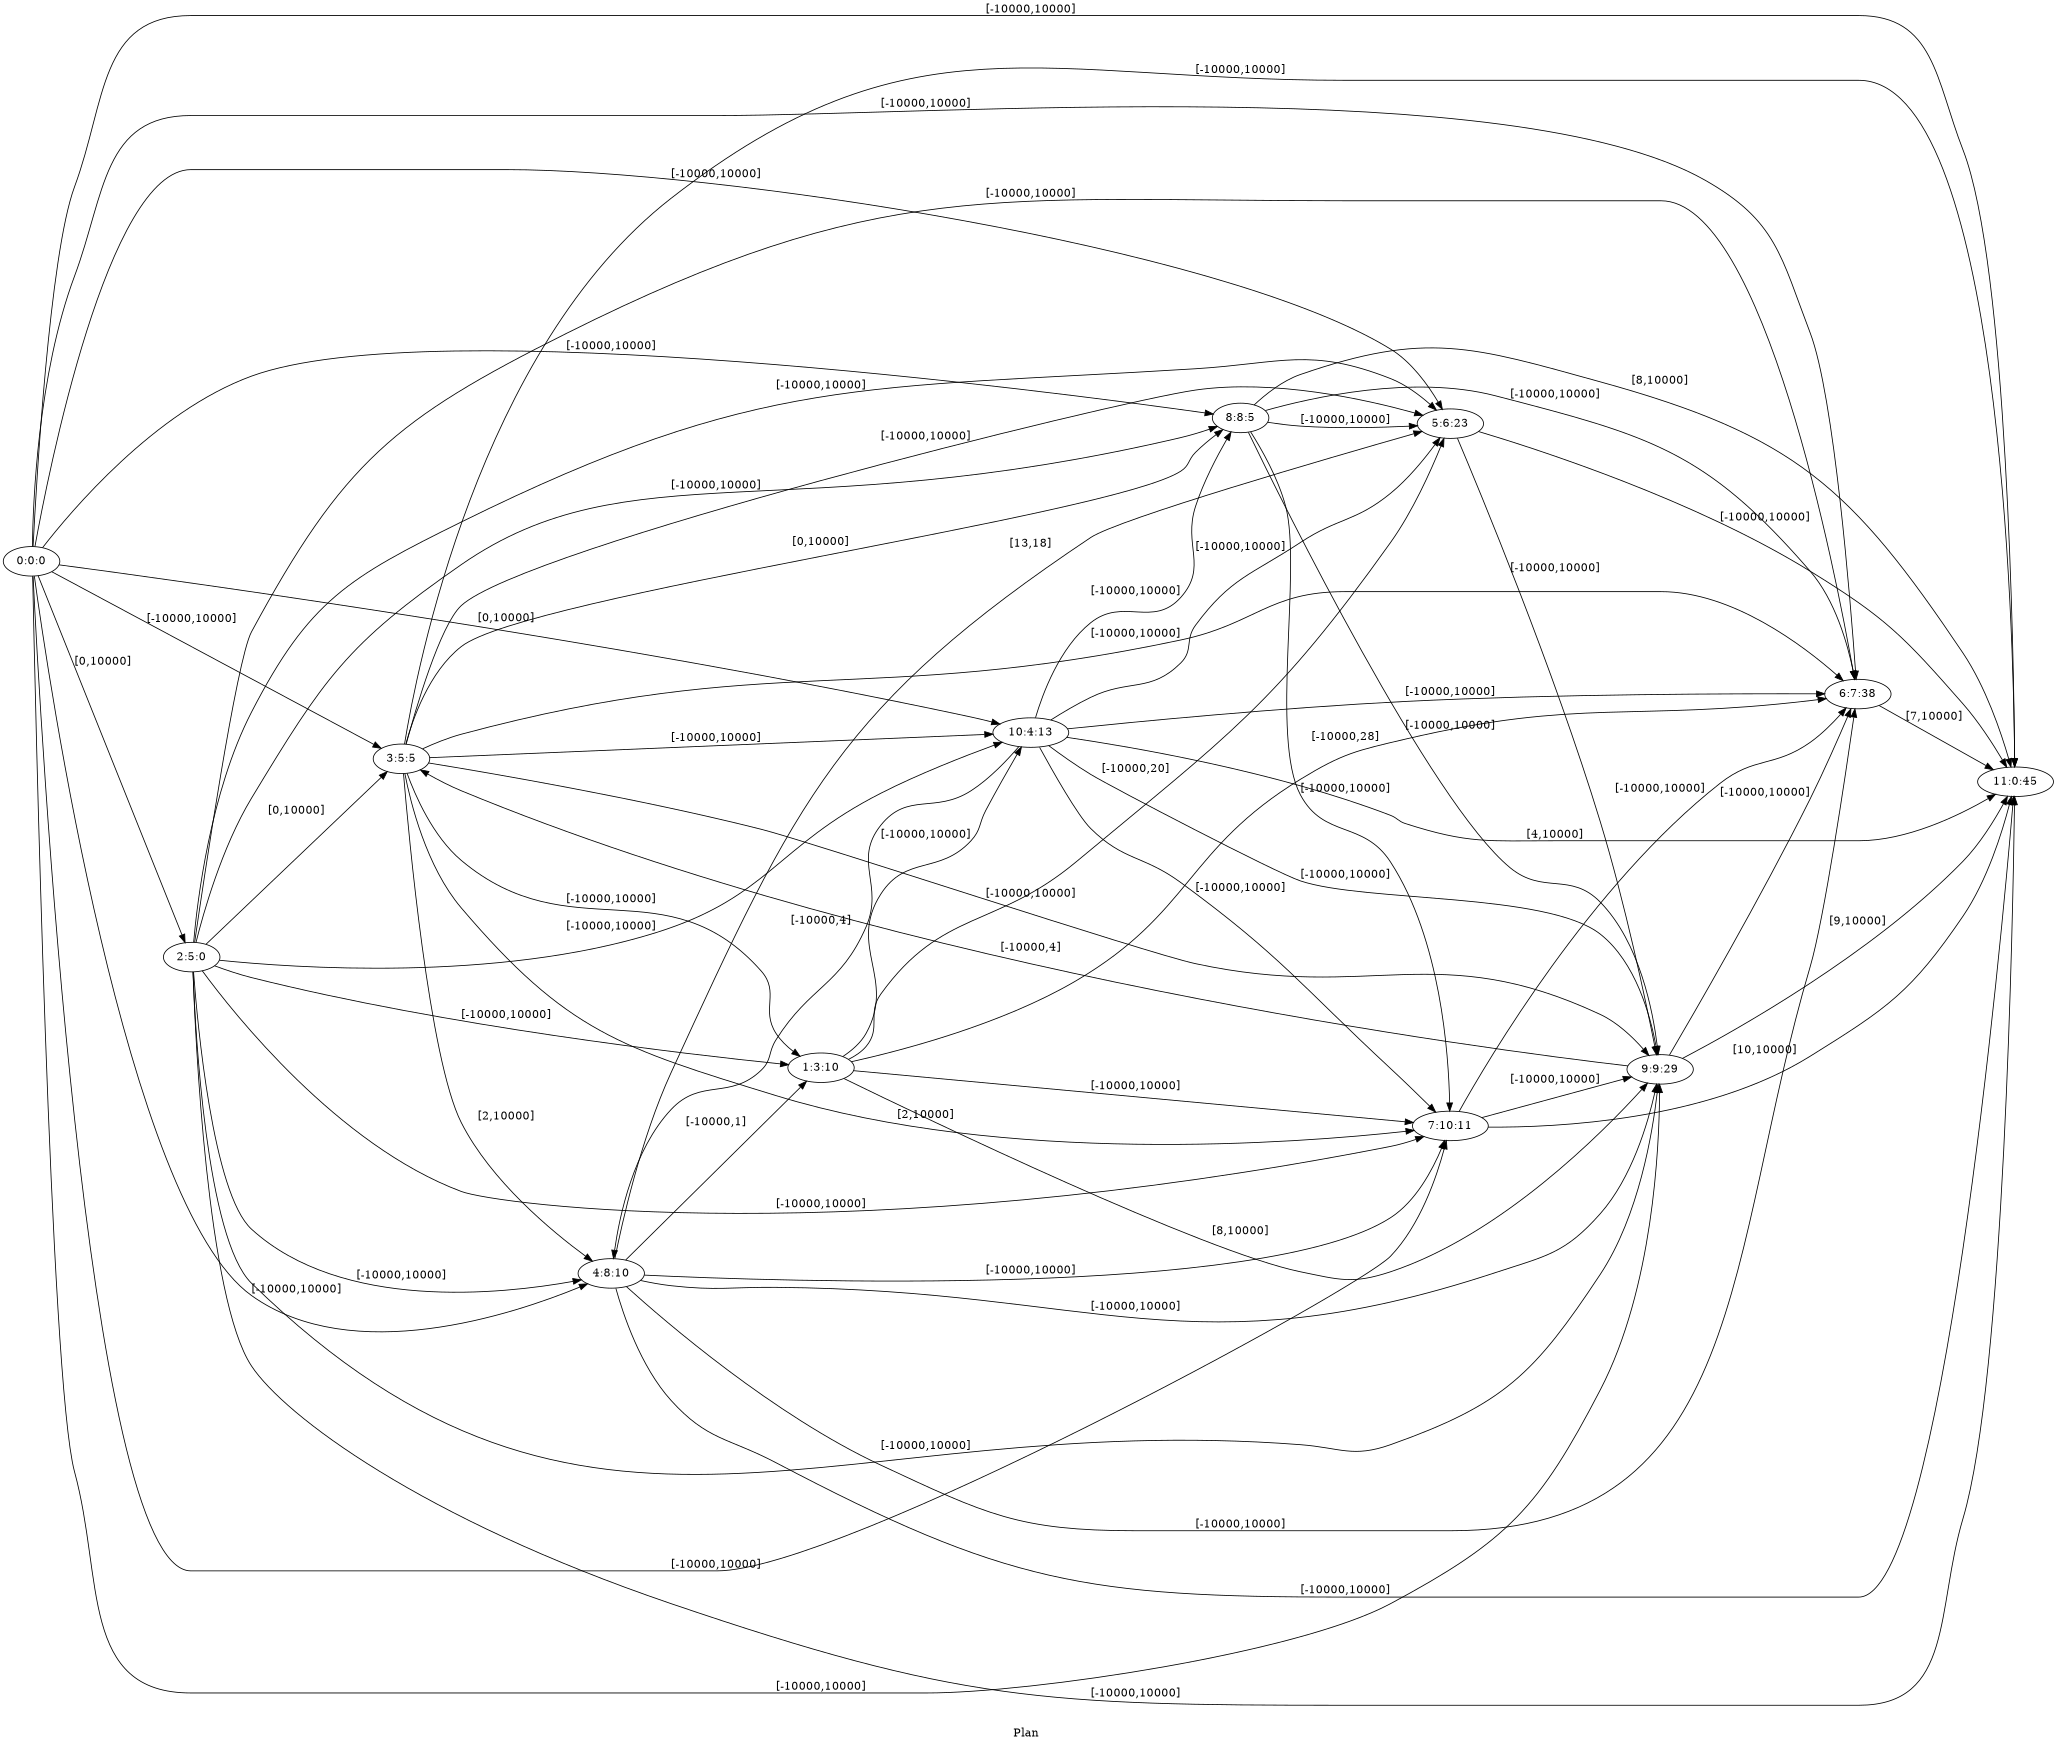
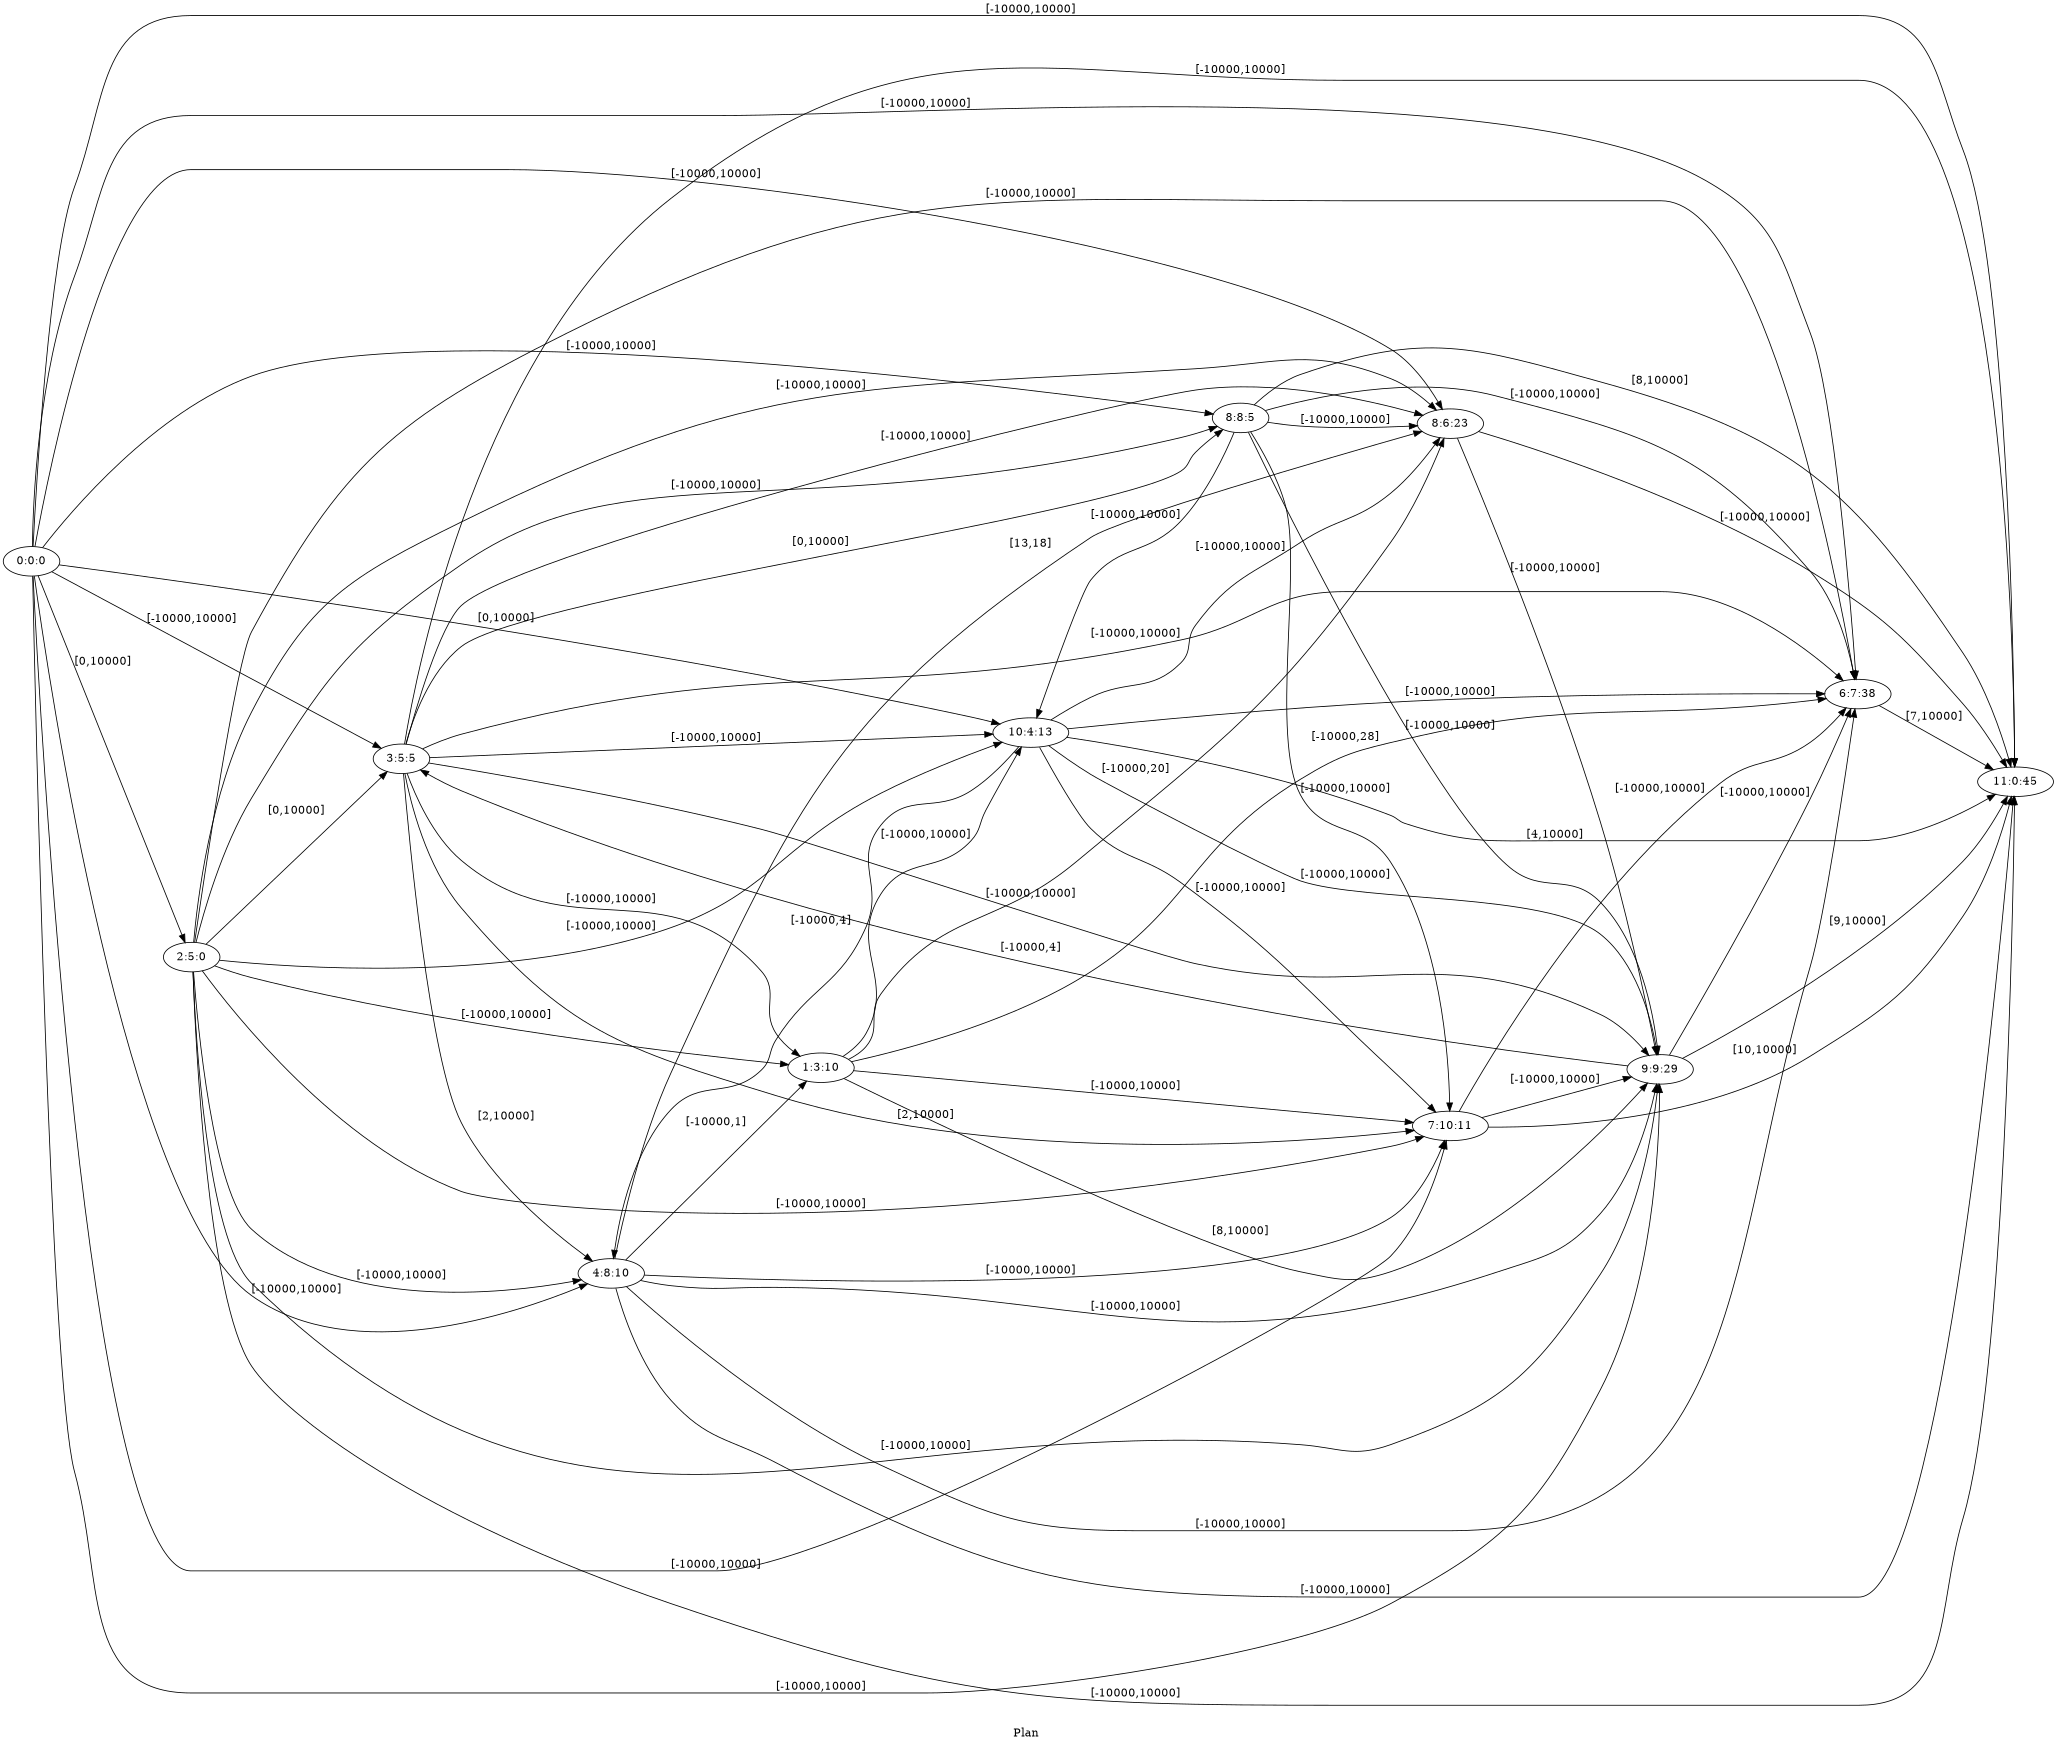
node "5:6:23": label "5:6:23" -> "8:6:23"
edge "10:4:13" -> "8:8:5": reversed
